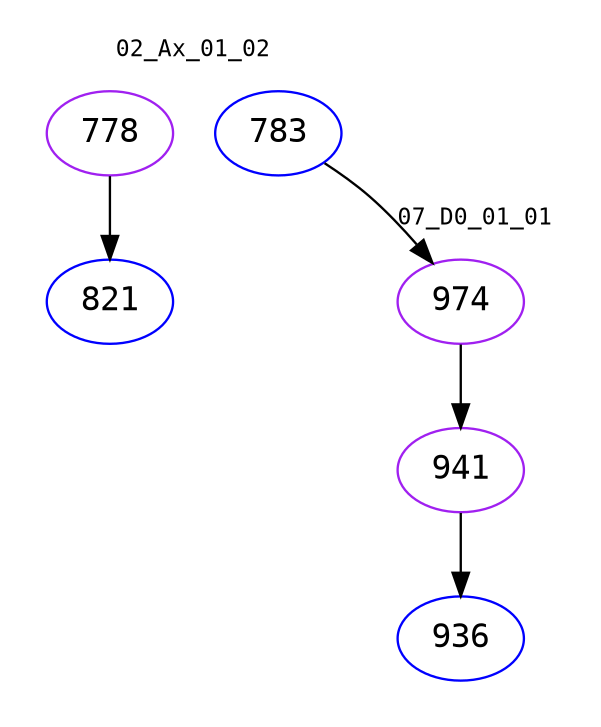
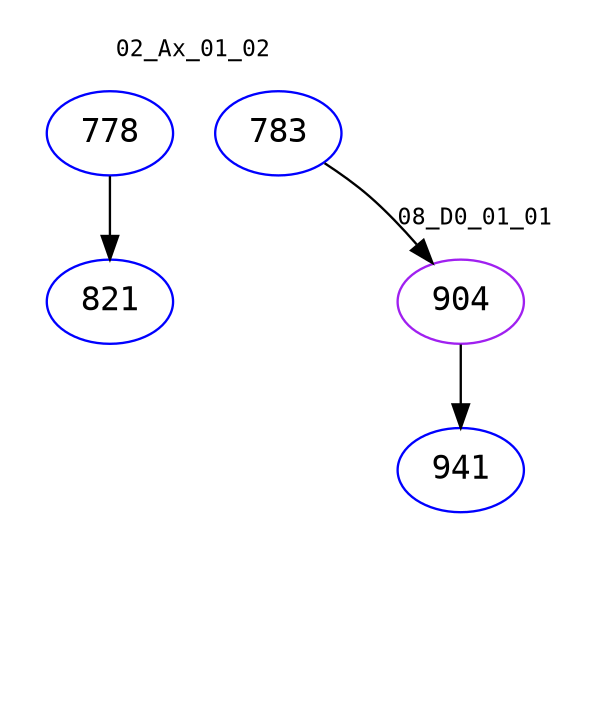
node "778": color purple -> blue
cluster "07_D0_01_01": label "07_D0_01_01" -> "08_D0_01_01"
node "974": label "974" -> "904"
node "941": color purple -> blue
node "936": removed
